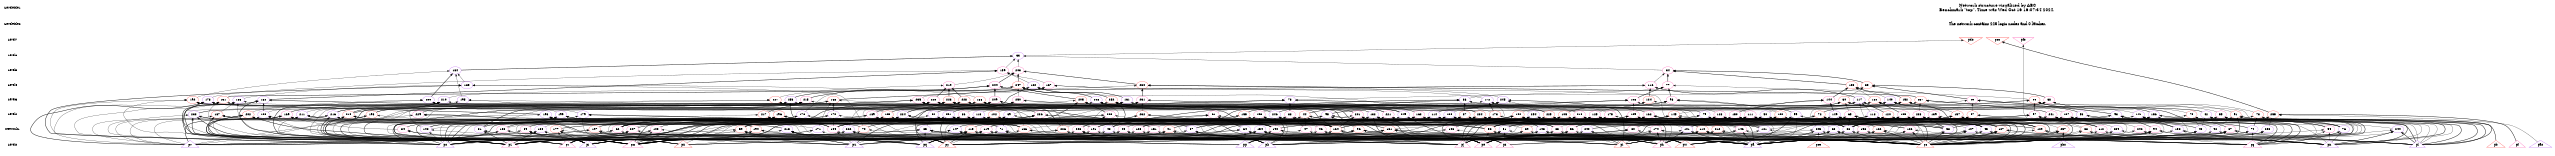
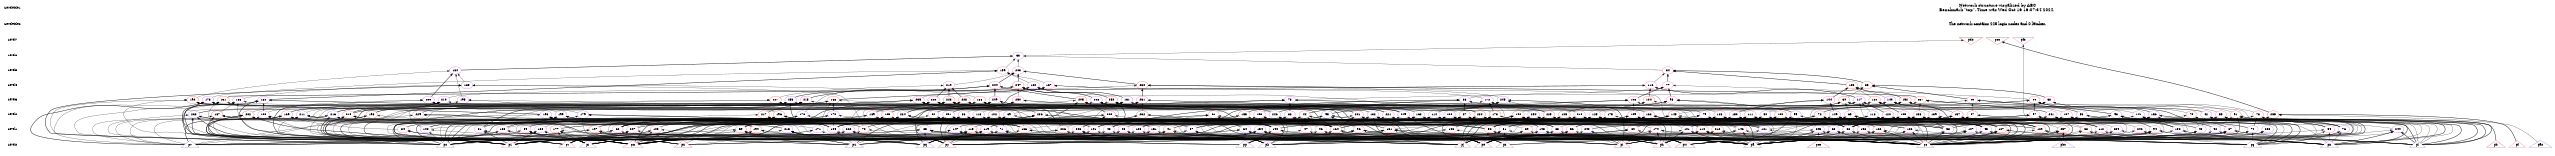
node "Network1": label "Network1" -> "Level1"
